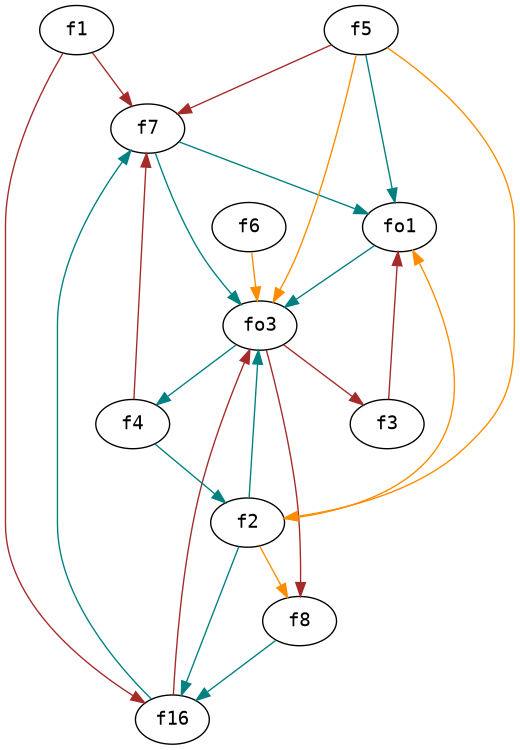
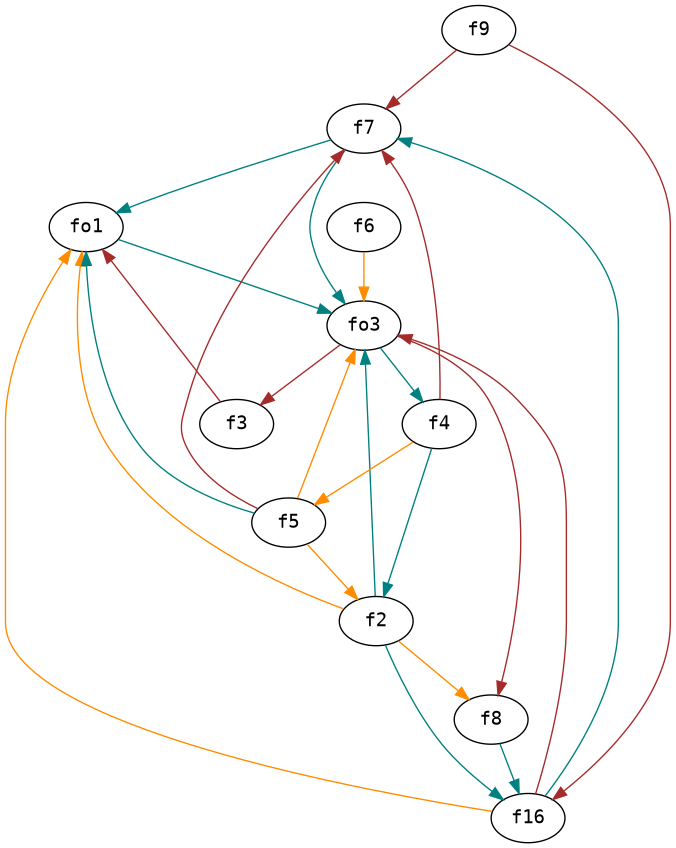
node "f1": label "f1" -> "f9"
edge "f4" -> "f5": added
edge "f16" -> "fo1": added
